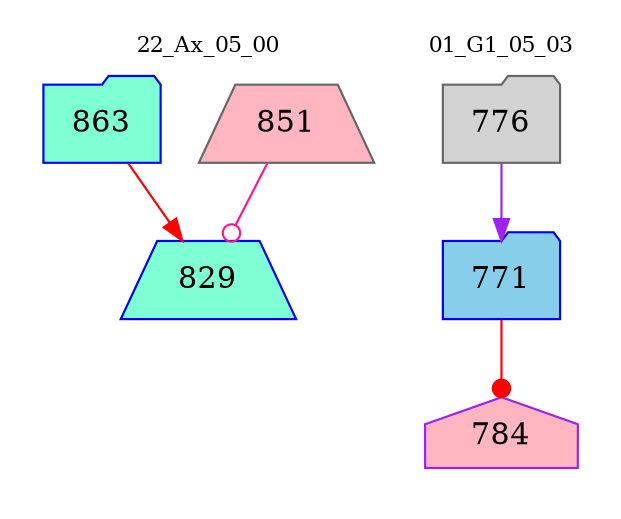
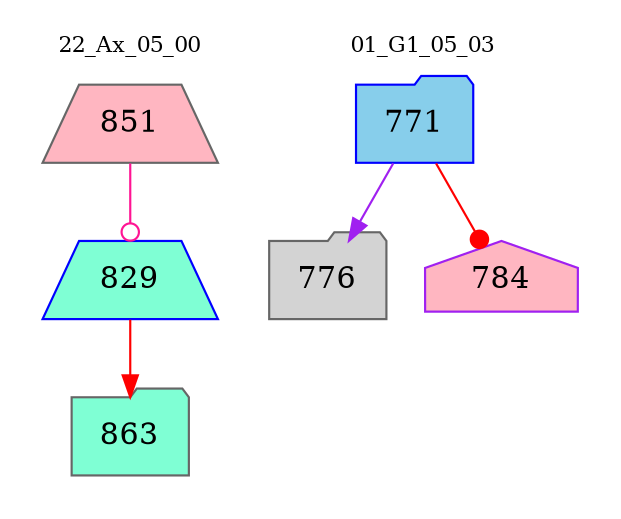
node "863": color blue -> gray40
edge "776" -> "771": reversed
edge "863" -> "829": reversed
